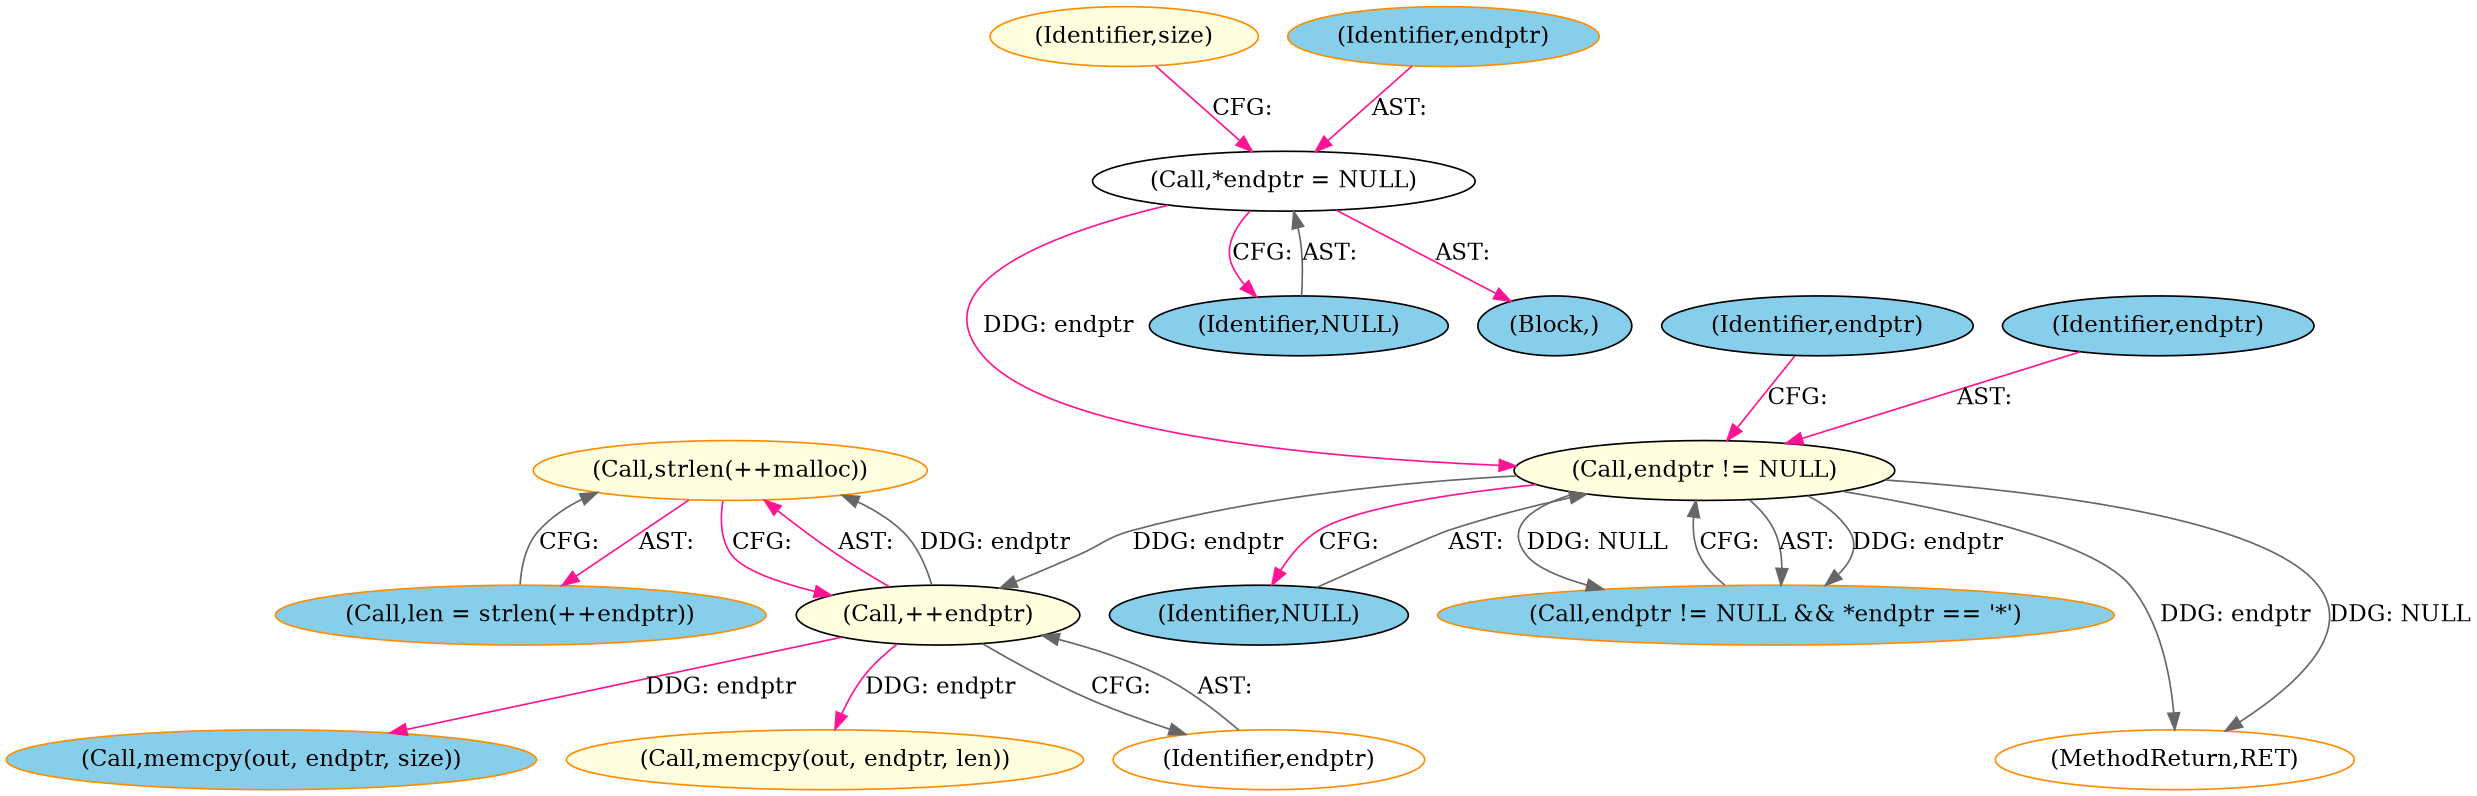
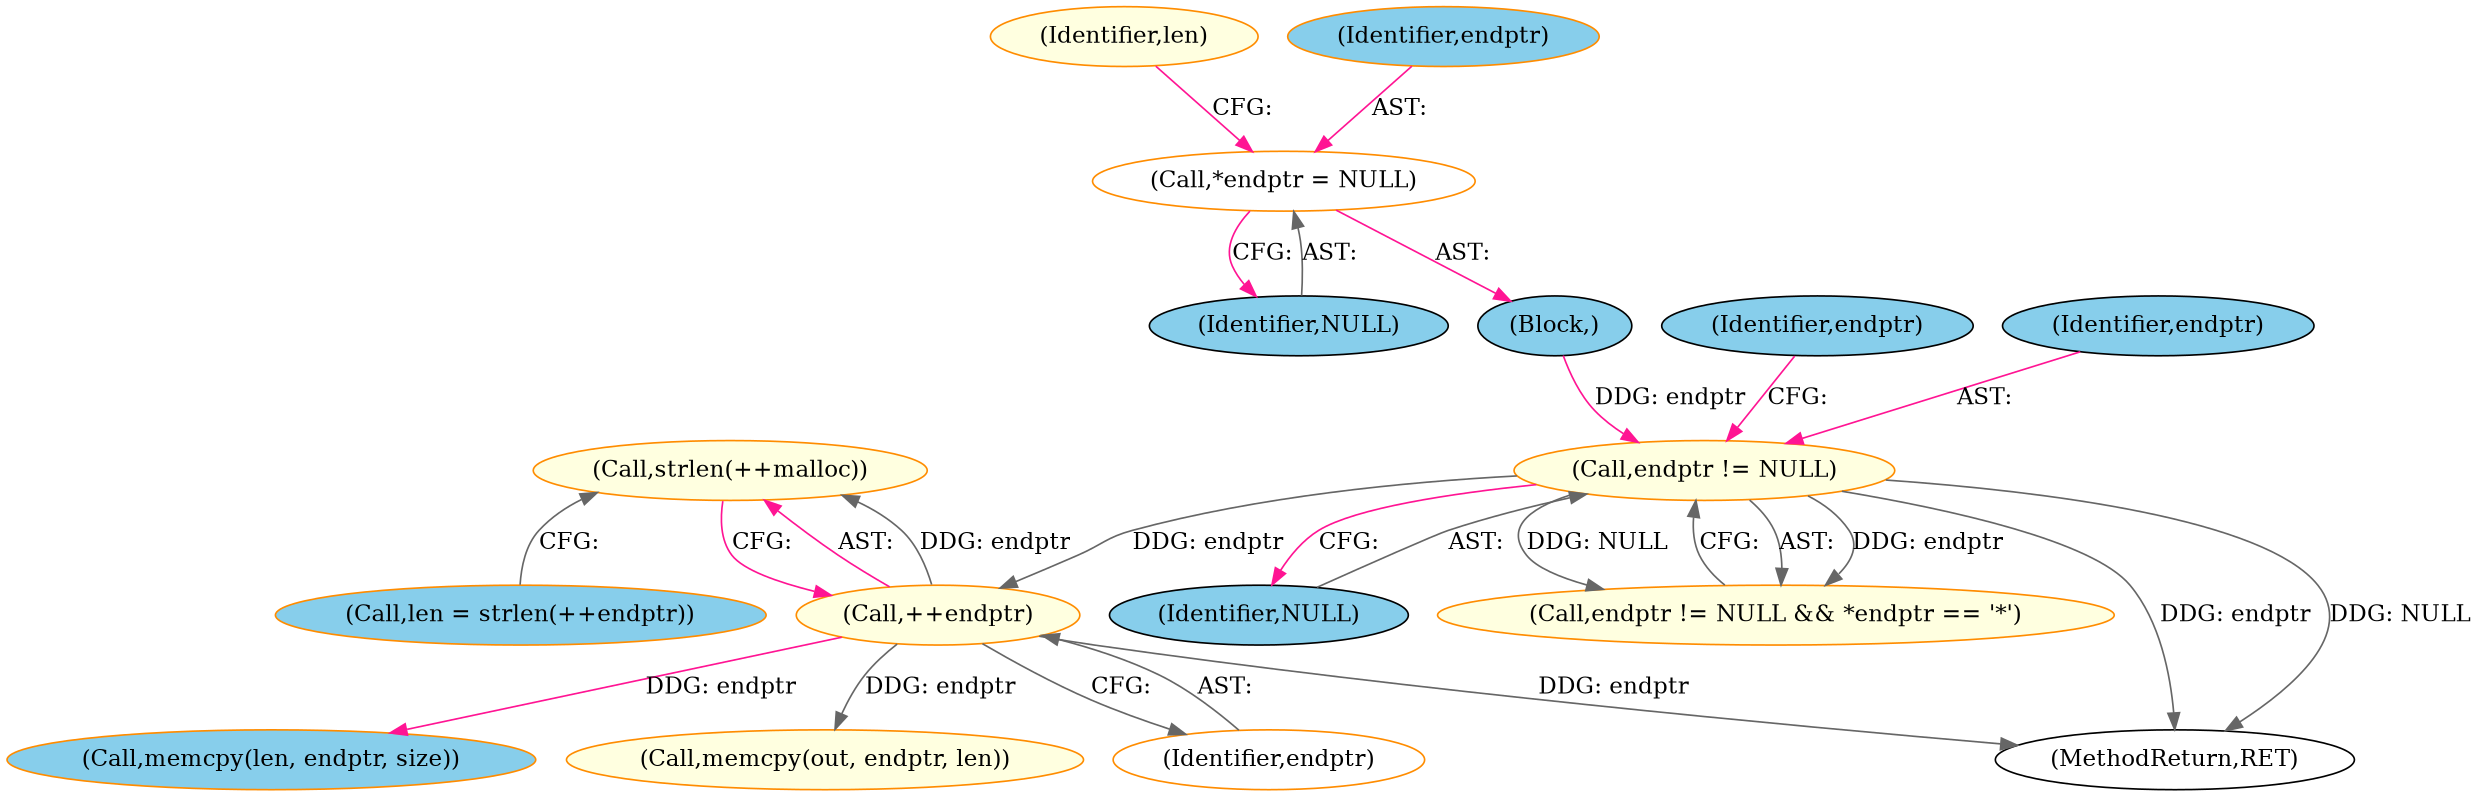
node "(Identifier,size)": label "(Identifier,size)" -> "(Identifier,len)"
node "(Call,*endptr = NULL)": color black -> darkorange
edge "(Call,*endptr = NULL)" -> "(Call,endptr != NULL)": now "(Block,)" -> "(Call,endptr != NULL)"
node "(Call,endptr != NULL)": color black -> darkorange
edge "(Call,strlen(++malloc))" -> "(Call,len = strlen(++endptr))": removed, label "AST:"
node "(Call,++endptr)": color black -> darkorange
node "(Call,endptr != NULL && *endptr == '*')": fillcolor skyblue -> lightyellow
edge "(Call,++endptr)" -> "(Call,memcpy(out, endptr, len))": color deeppink -> gray40
edge "(Call,++endptr)" -> "(MethodReturn,RET)": added, label "DDG: endptr"
node "(Call,memcpy(out, endptr, size))": label "(Call,memcpy(out, endptr, size))" -> "(Call,memcpy(len, endptr, size))"
node "(MethodReturn,RET)": color darkorange -> black
